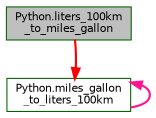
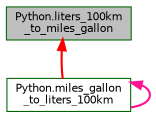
edge "Python.liters_100km _to_miles_gallon" -> "Python.miles_gallon _to_liters_100km": reversed
